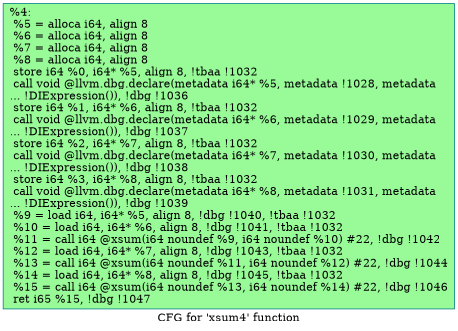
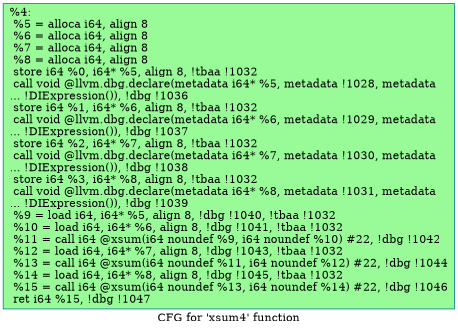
node "%4:": text "ret i65 %15, !dbg !1047" -> "ret i64 %15, !dbg !1047"
